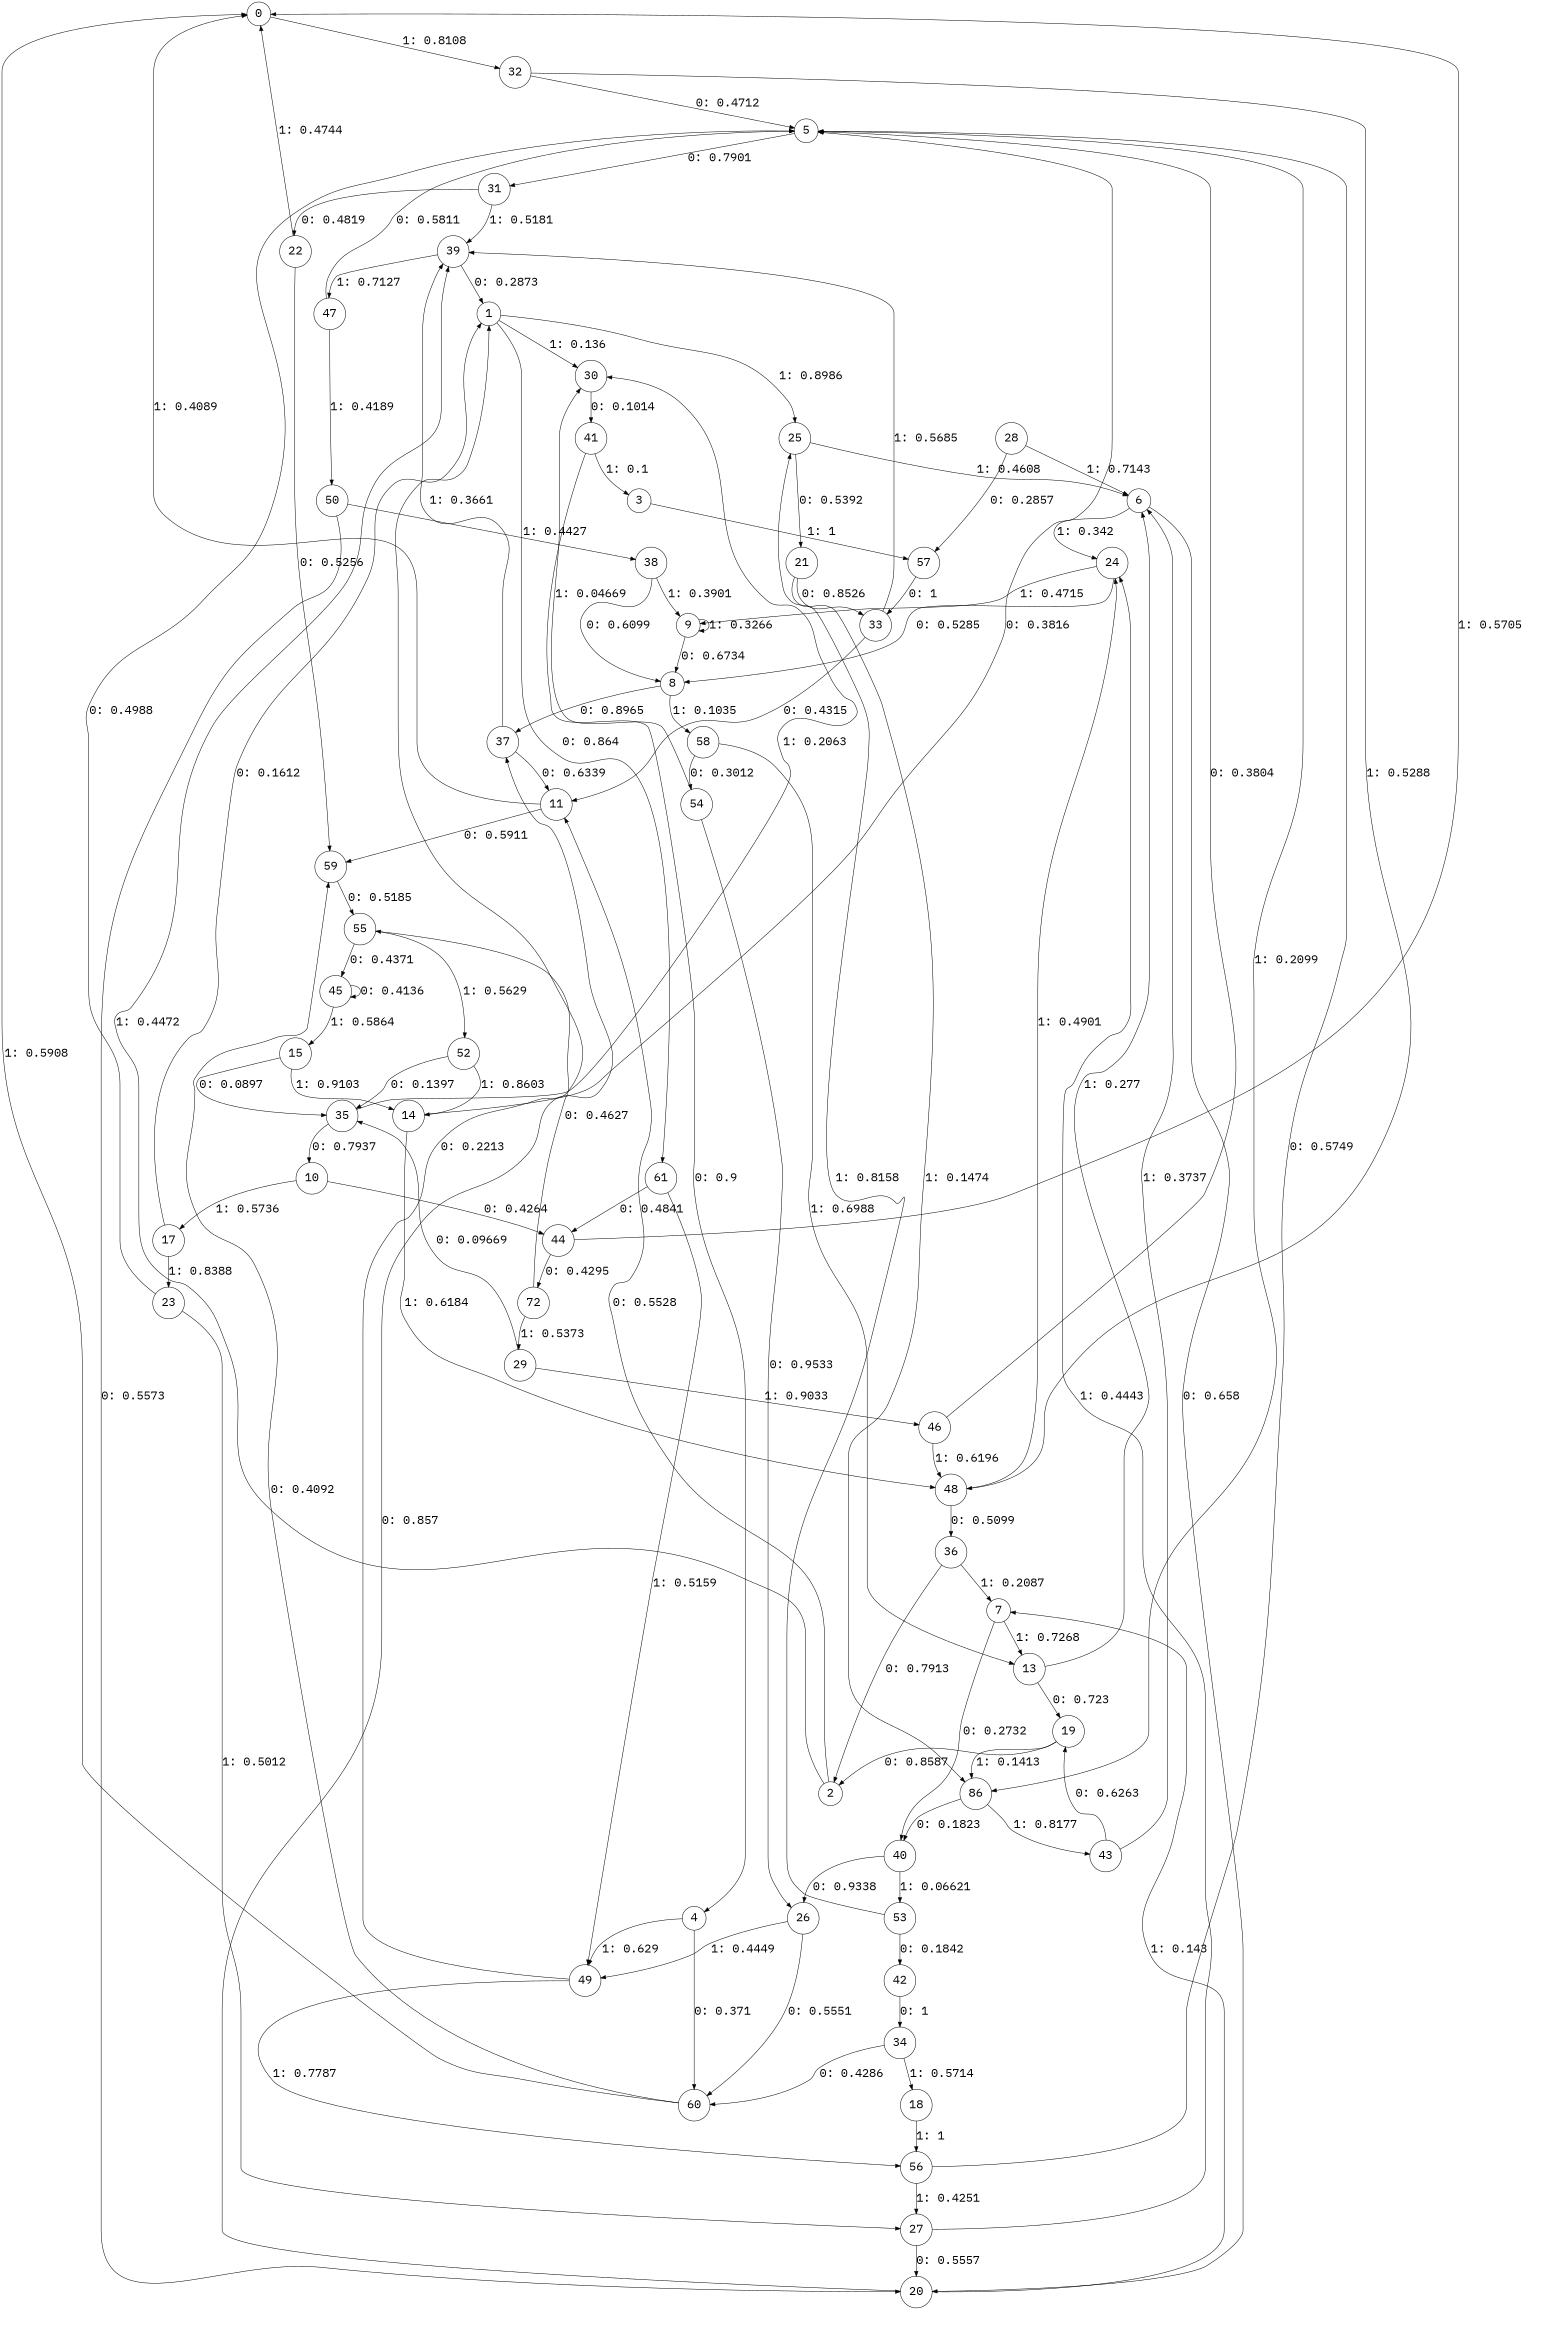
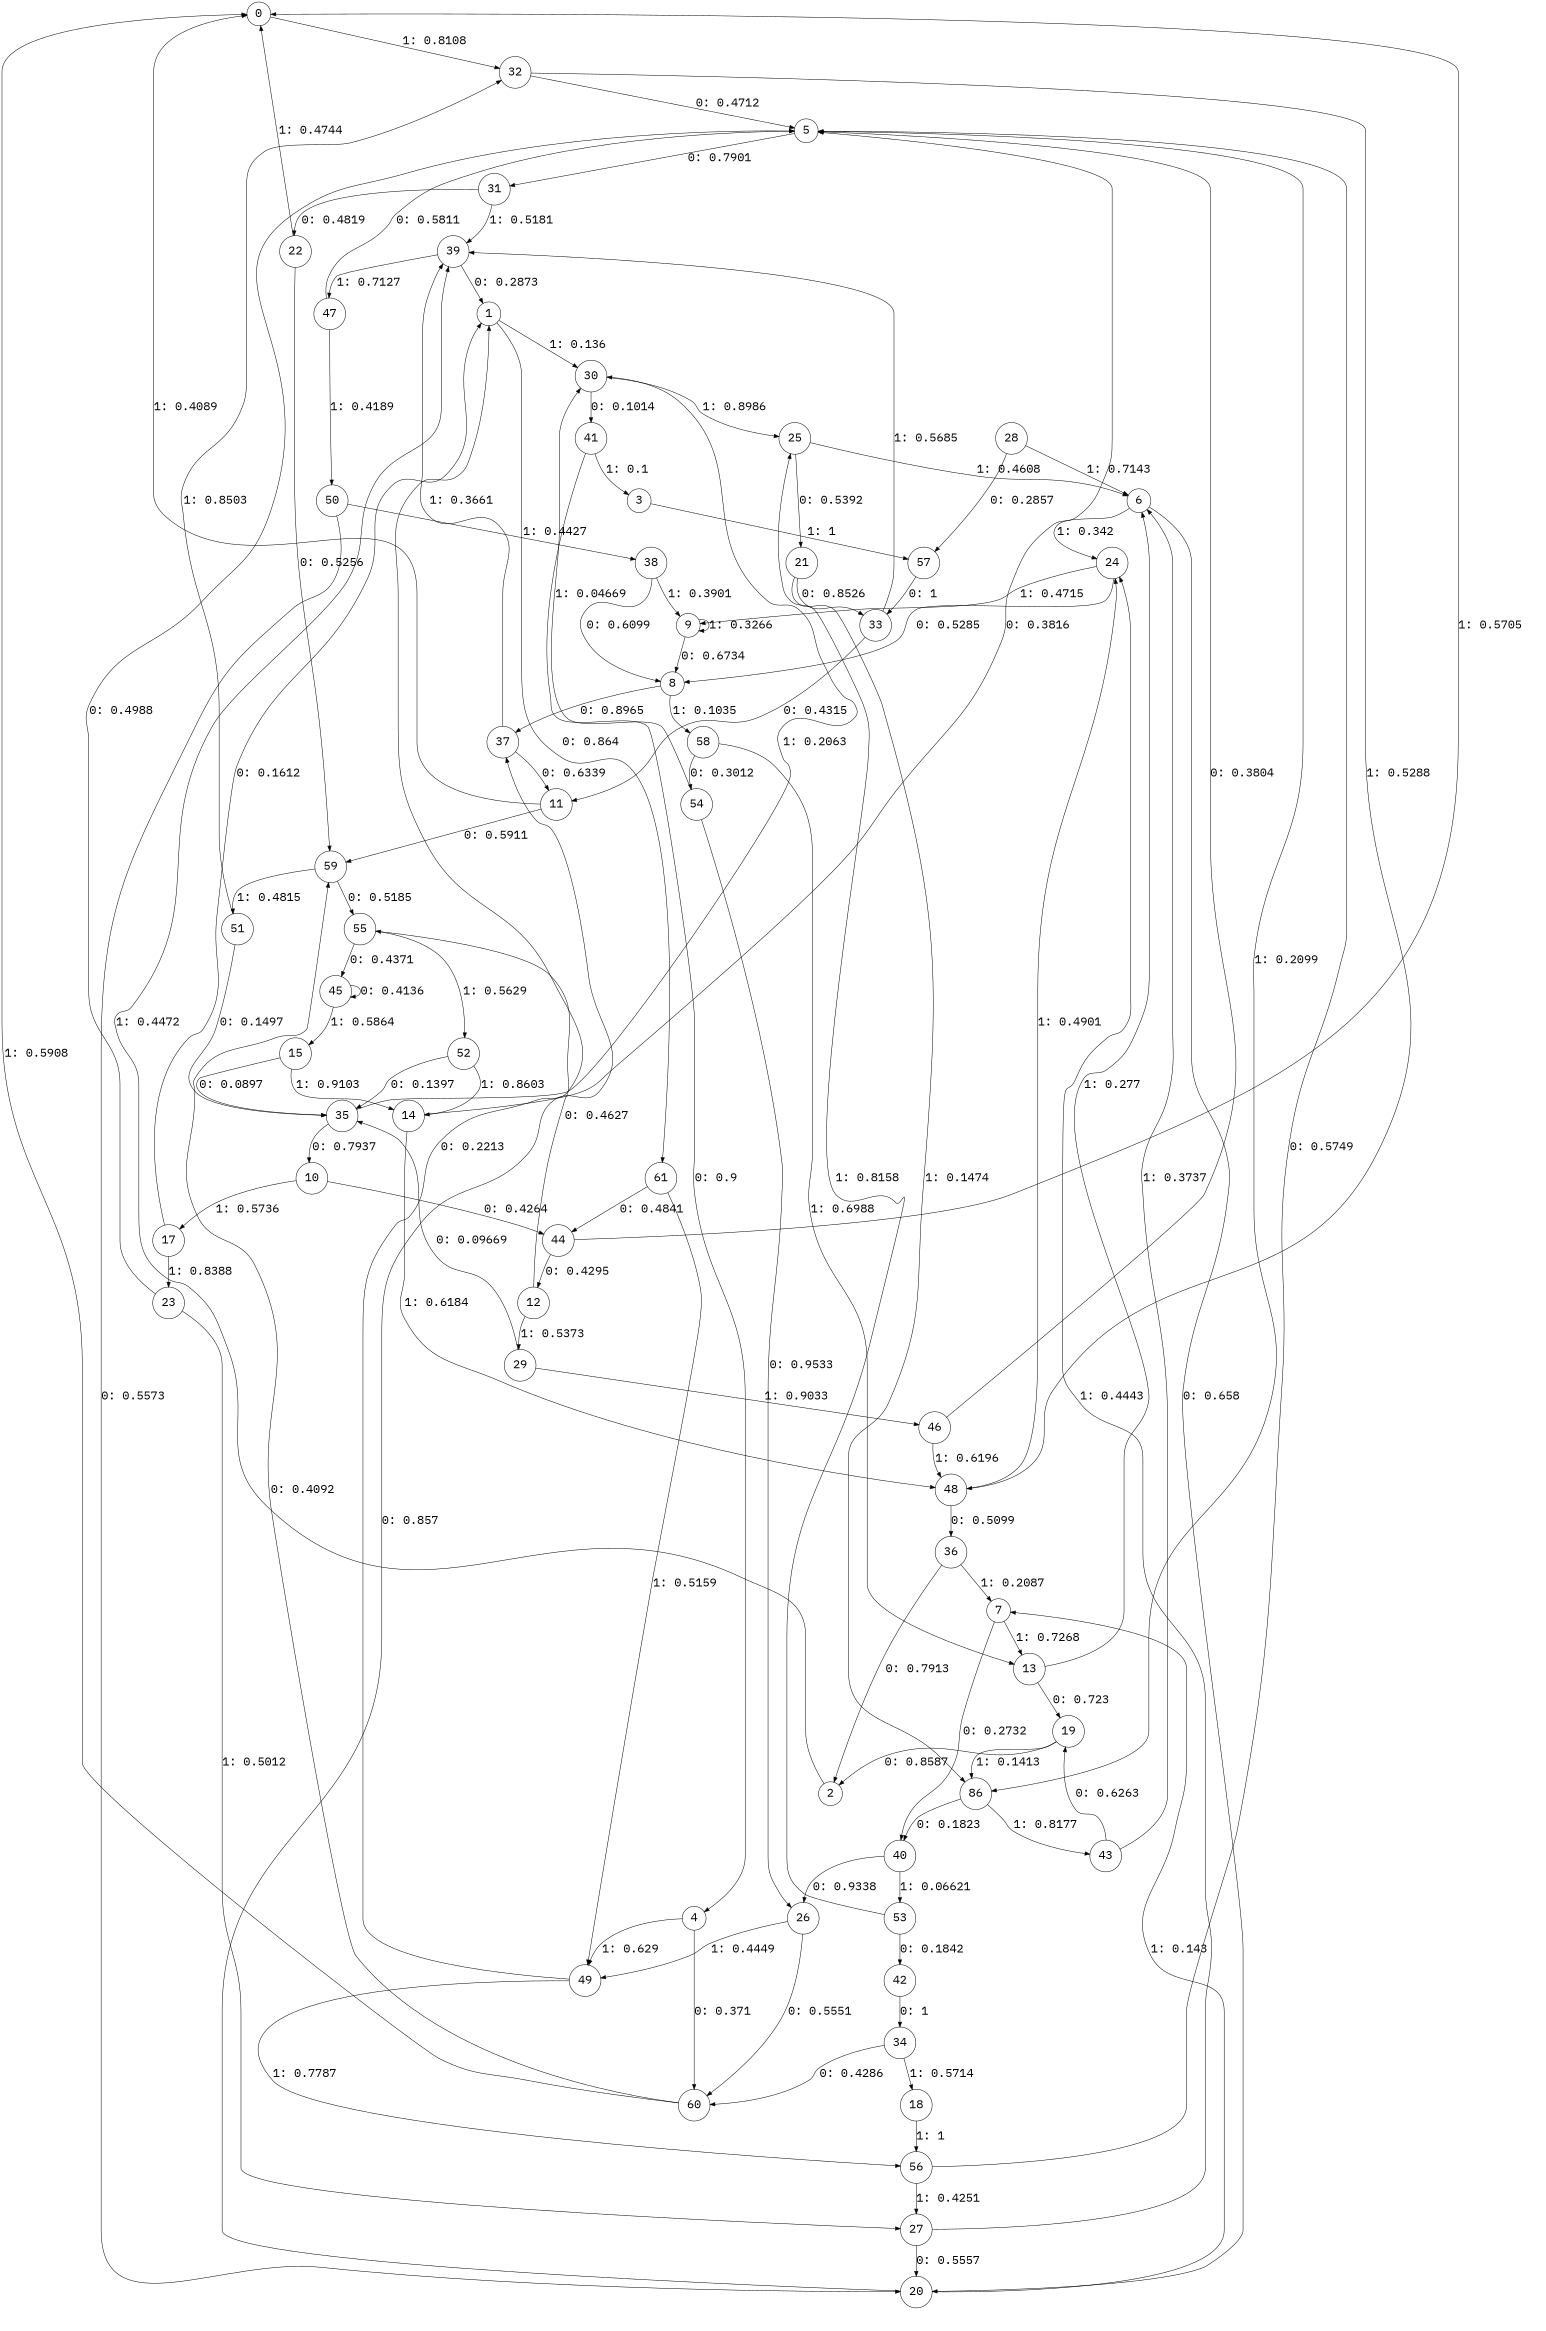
edge "1" -> "25": now "30" -> "25"
node "51": added
node "72": label "72" -> "12"
edge "2" -> "11": removed, label "0: 0.5528"
